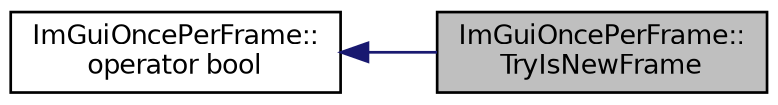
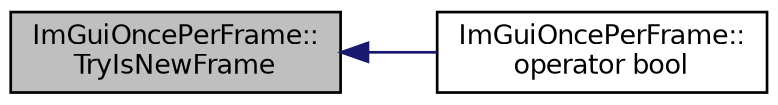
edge "ImGuiOncePerFrame:: TryIsNewFrame" -> "ImGuiOncePerFrame:: operator bool": reversed
